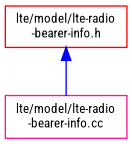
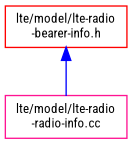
node "lte/model/lte-radio -bearer-info.cc": label "lte/model/lte-radio -bearer-info.cc" -> "lte/model/lte-radio -radio-info.cc"
